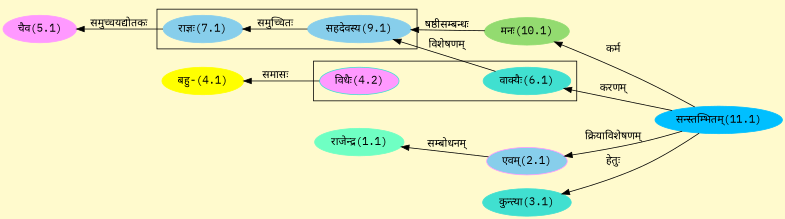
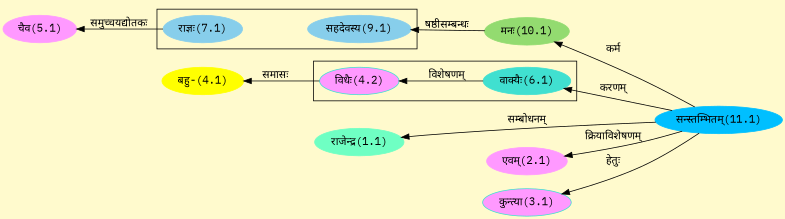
edge "सहदेवस्य(9.1)" -> "राज्ञः(7.1)": removed, label "समुच्चितः"
edge "वाक्यैः(6.1)" -> "सहदेवस्य(9.1)": now "वाक्यैः(6.1)" -> "विधैः(4.2)"
edge "एवम्(2.1)" -> "राजेन्द्र(1.1)": now "सन्स्तम्भितम्(11.1)" -> "राजेन्द्र(1.1)"
node "एवम्(2.1)": fillcolor #87ceeb -> #ff99ff
node "कुन्त्या(3.1)": fillcolor #40e0d0 -> #ff99ff
